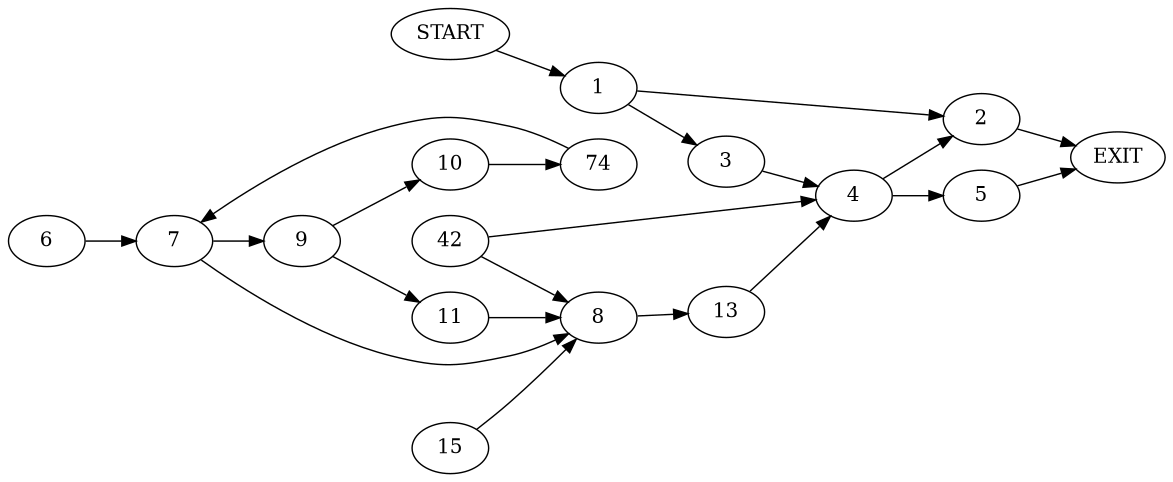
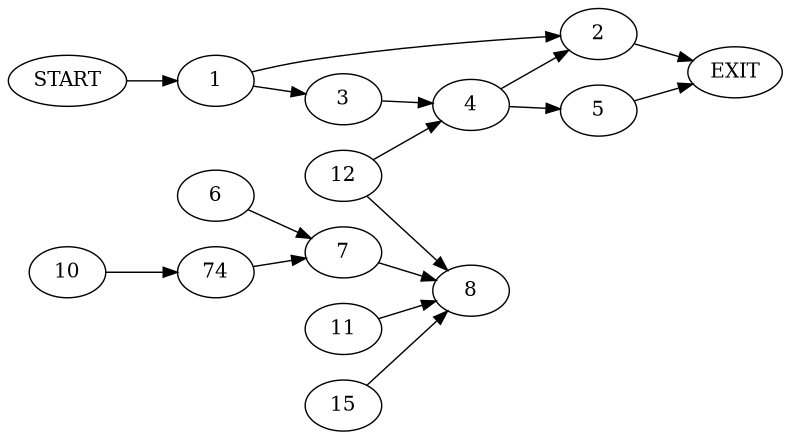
node "9": removed
node "42": label "42" -> "12"
node "13": removed
